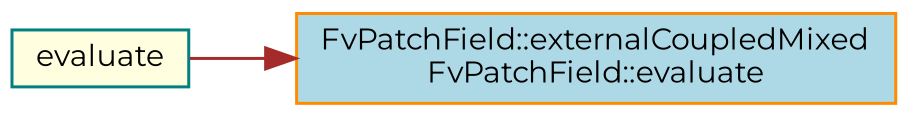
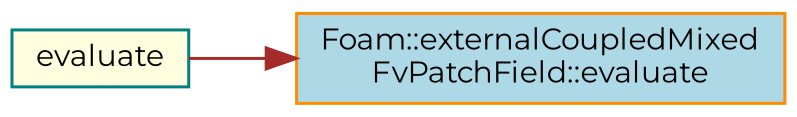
node "FvPatchField::externalCoupledMixed FvPatchField::evaluate": label "FvPatchField::externalCoupledMixed FvPatchField::evaluate" -> "Foam::externalCoupledMixed FvPatchField::evaluate"
